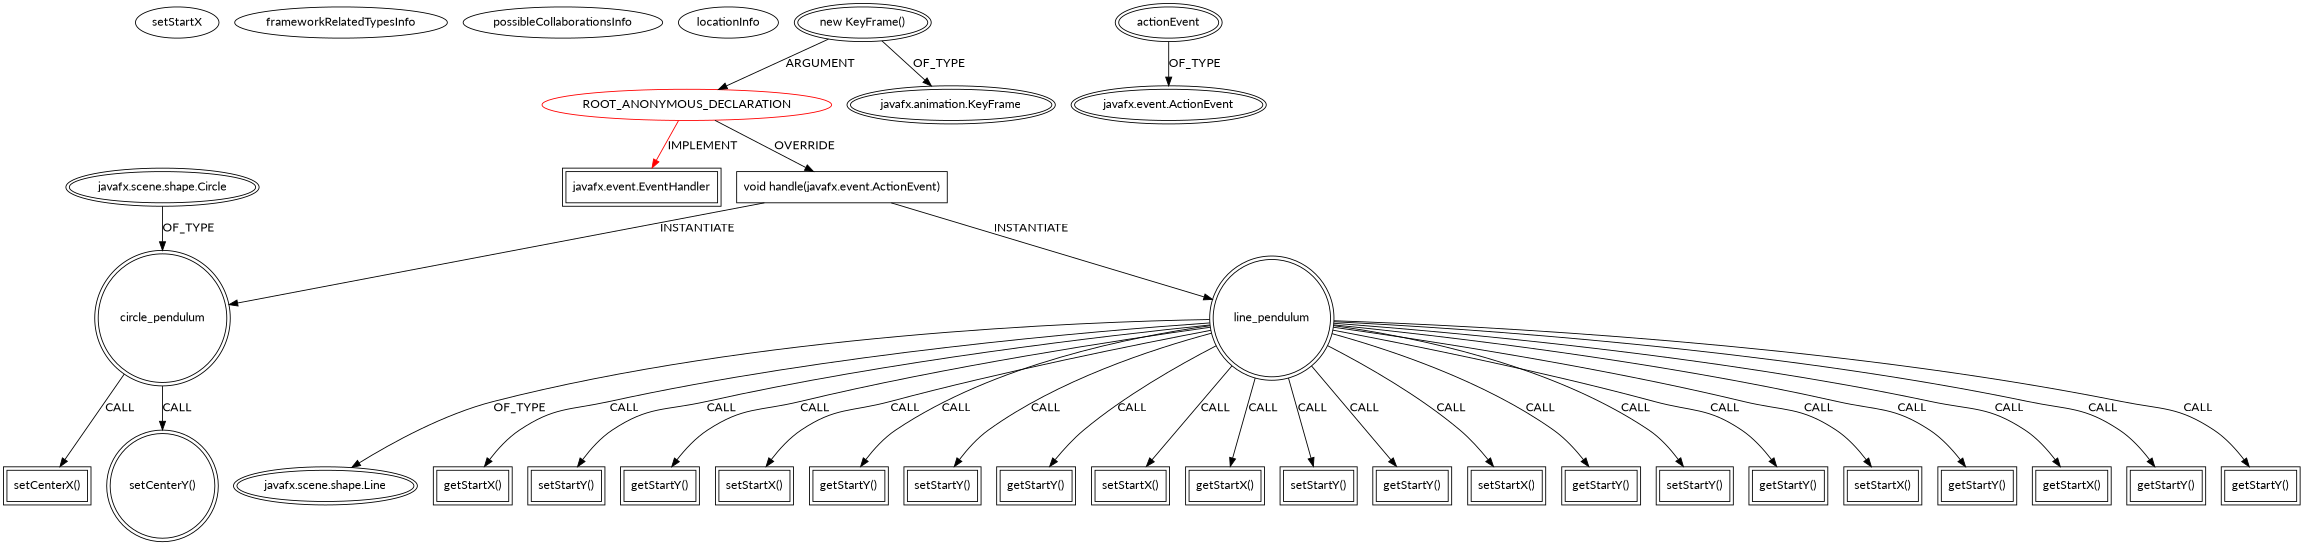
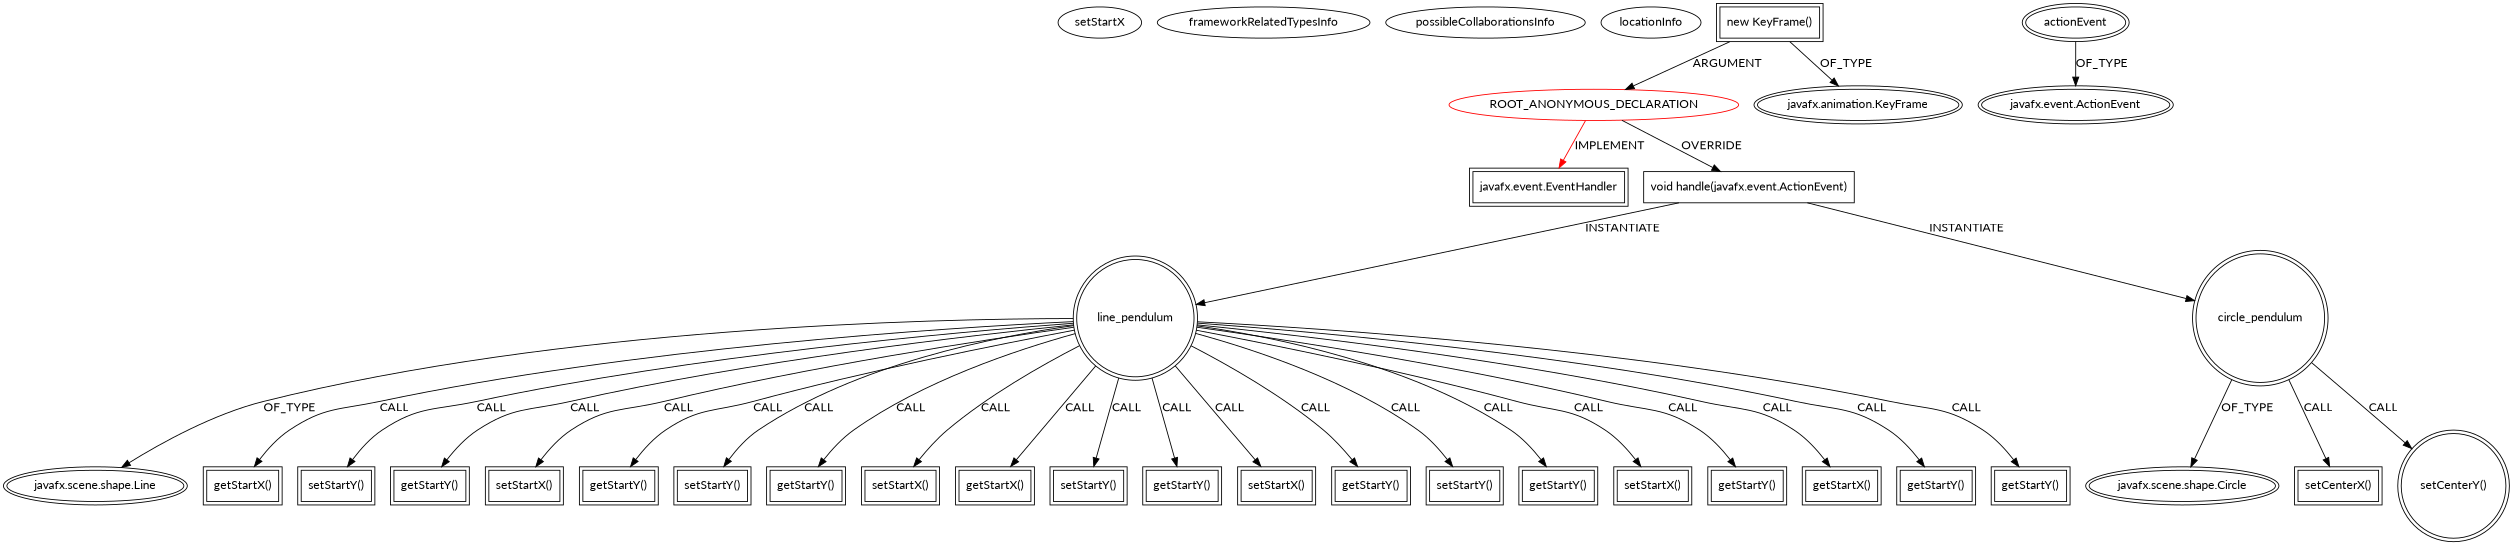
node "new KeyFrame()": shape ellipse -> box
edge "javafx.scene.shape.Circle" -> "circle_pendulum": reversed
